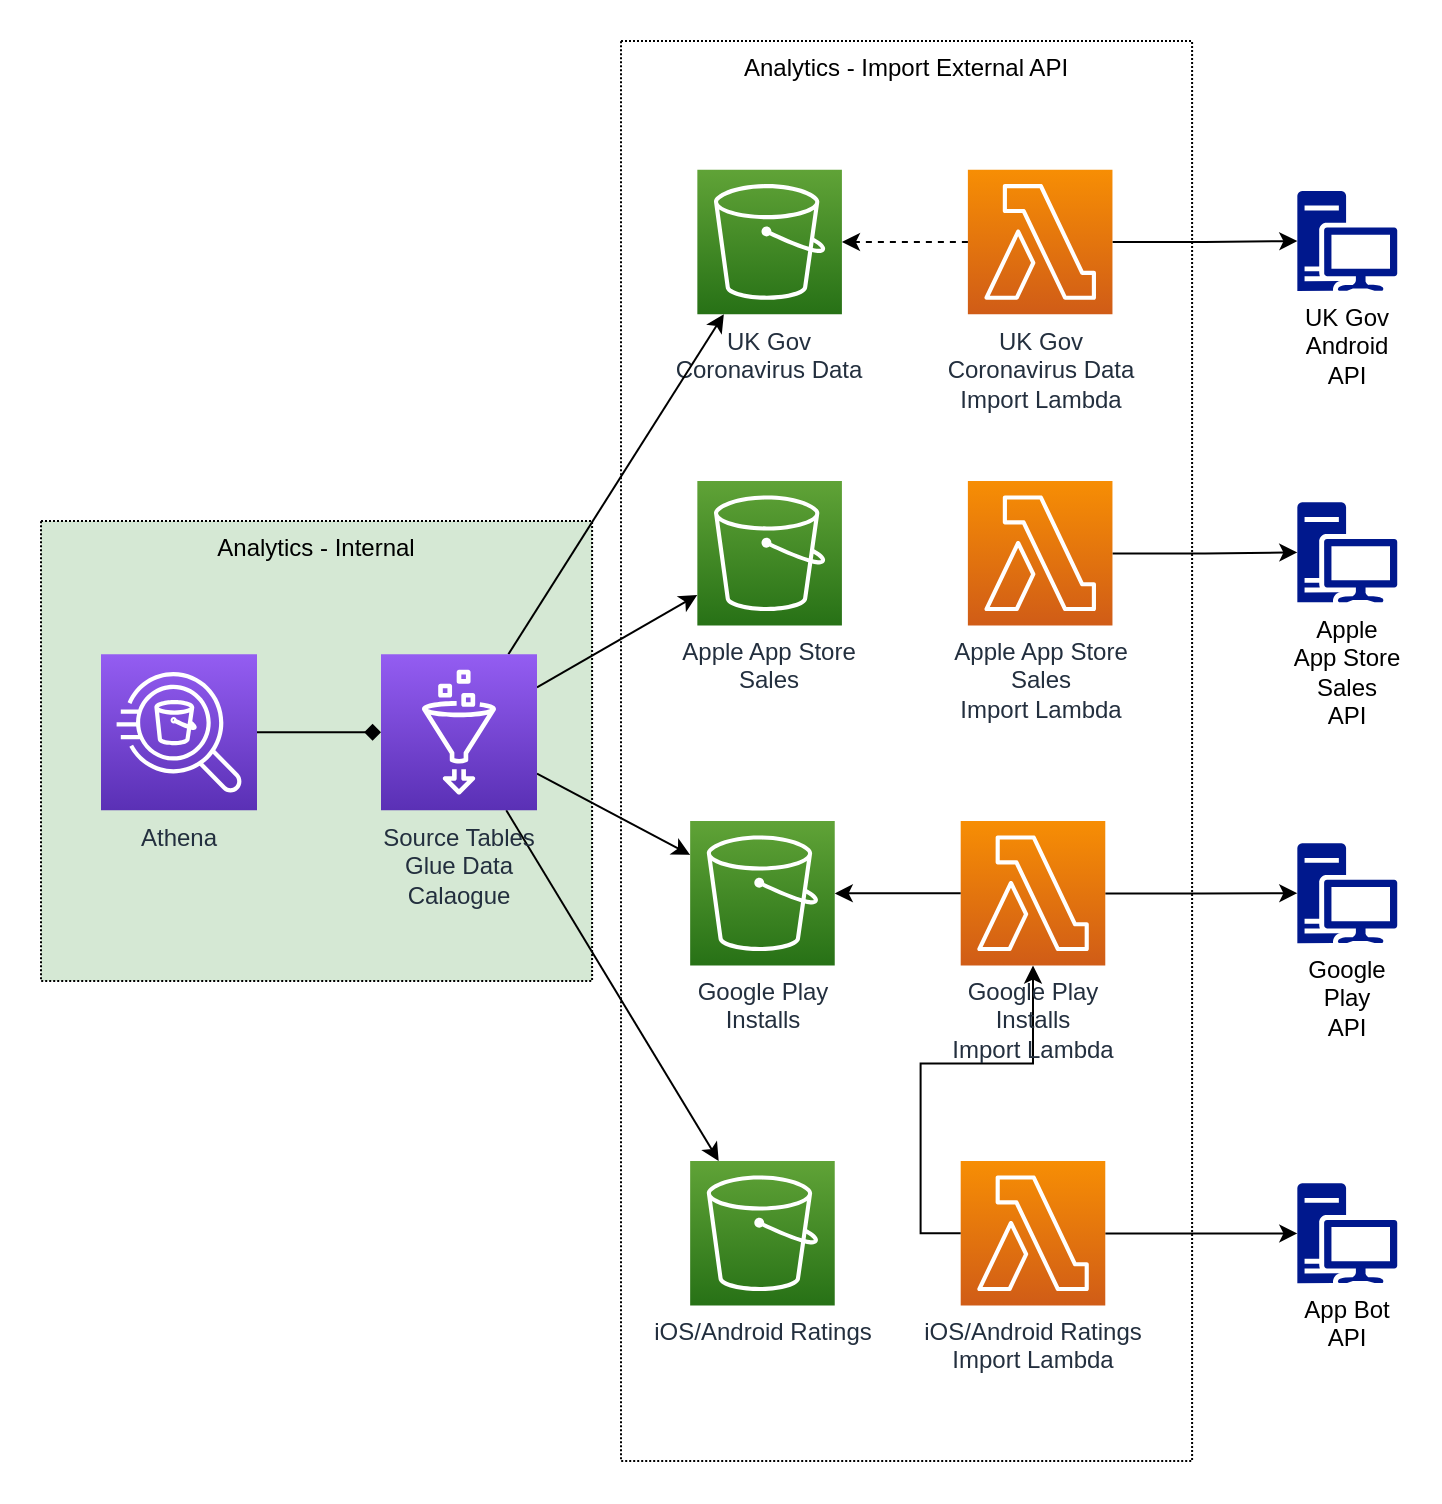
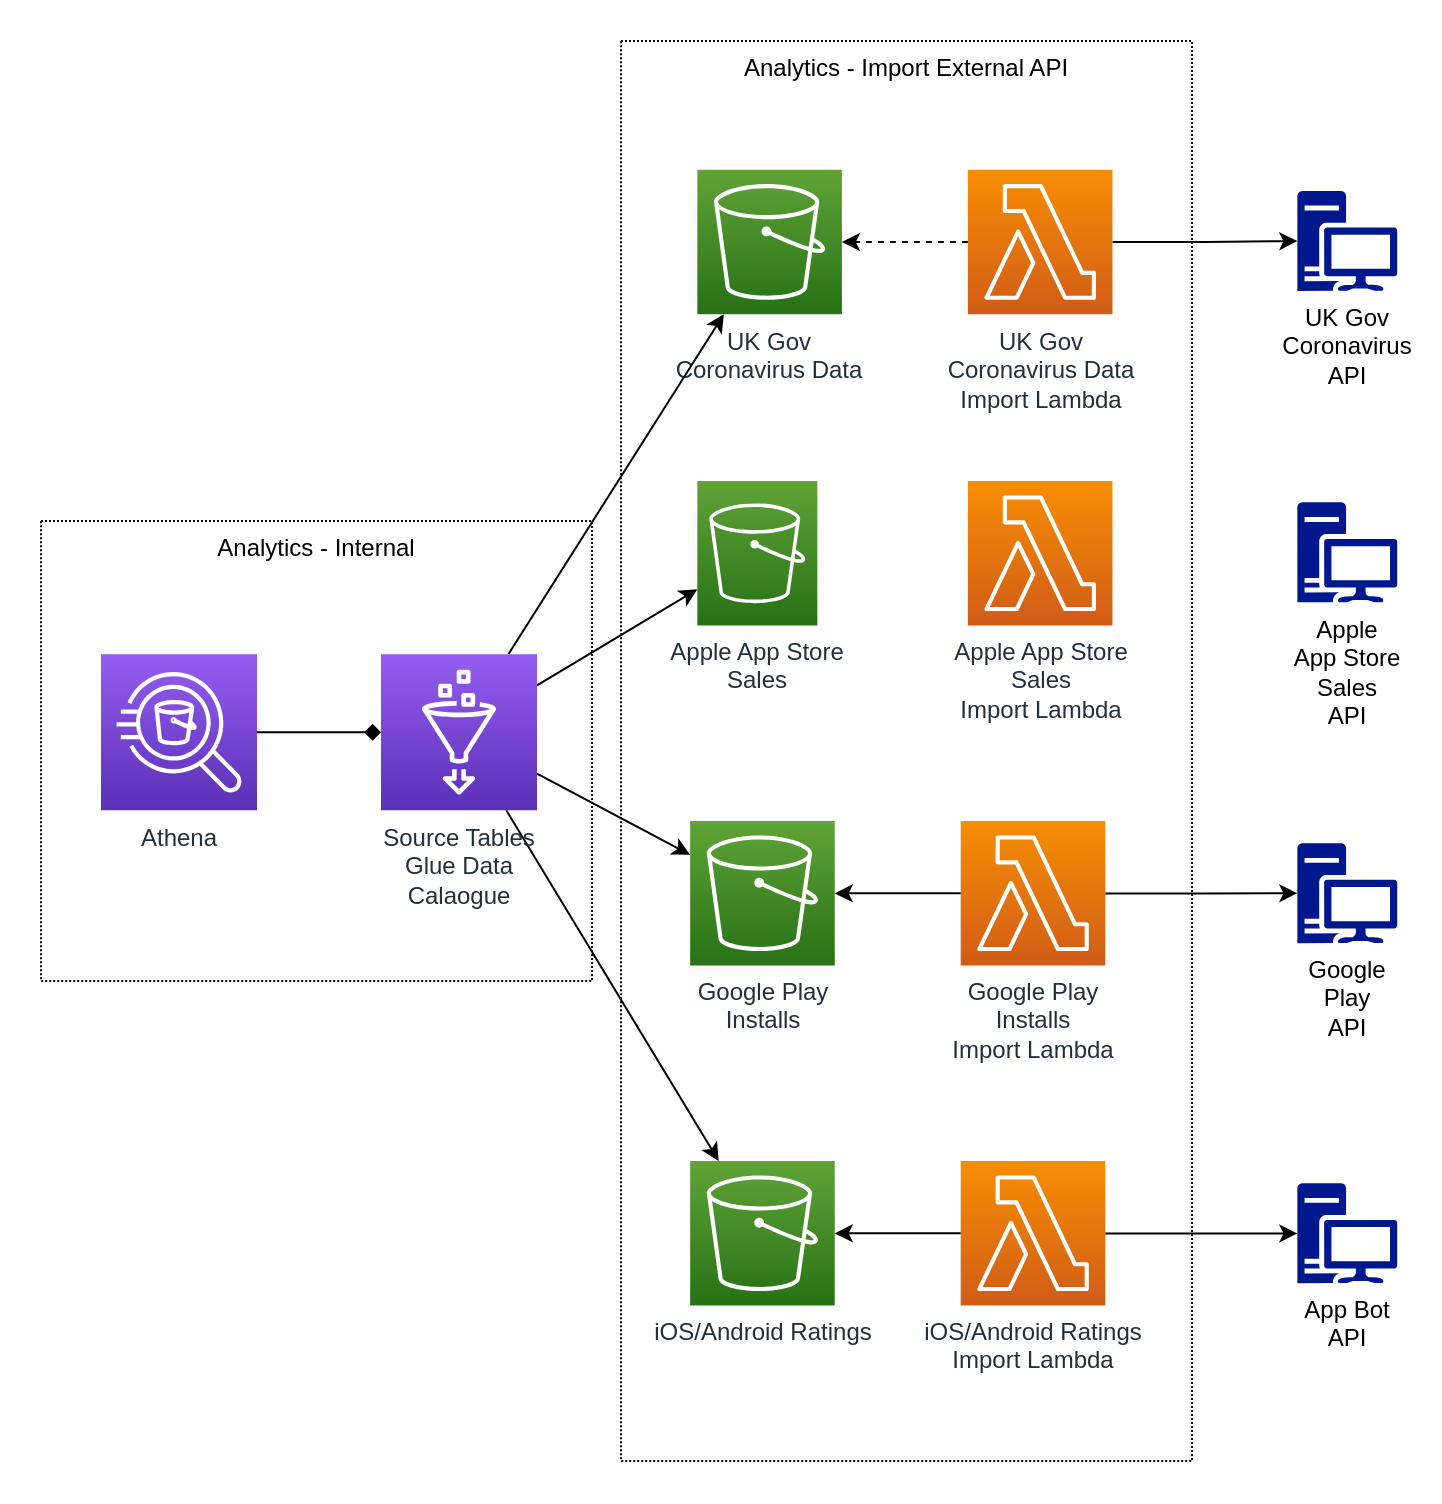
node "UK Gov Android API": label "UK Gov Android API" -> "UK Gov Coronavirus API"
node "Apple App Store Sales": size 145x145 -> 120x145
edge "Apple App Store Sales Import Lambda" -> "Apple App Store Sales API": removed
node "Analytics - Internal": fillcolor #d5e8d4 -> #ffffff
edge "iOS/Android Ratings Import Lambda" -> "Google Play Installs Import Lambda": now "iOS/Android Ratings Import Lambda" -> "iOS/Android Ratings"
